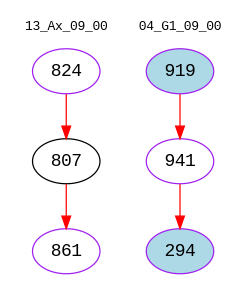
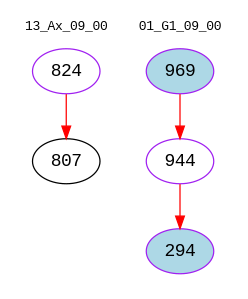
cluster "04_G1_09_00": label "04_G1_09_00" -> "01_G1_09_00"
node "919": label "919" -> "969"
node "941": label "941" -> "944"
node "861": removed
